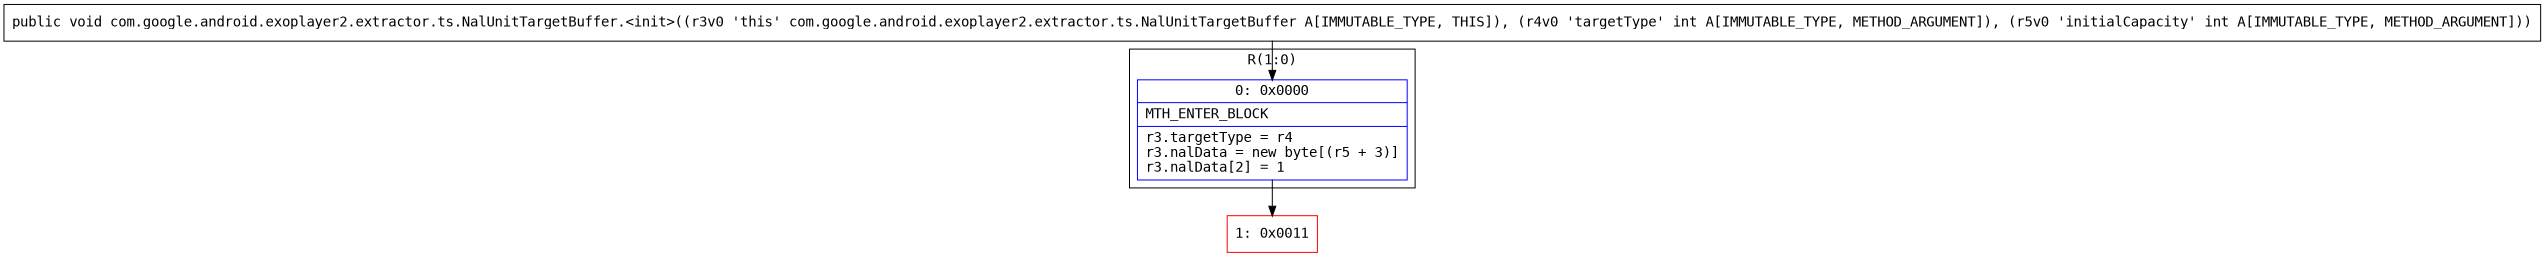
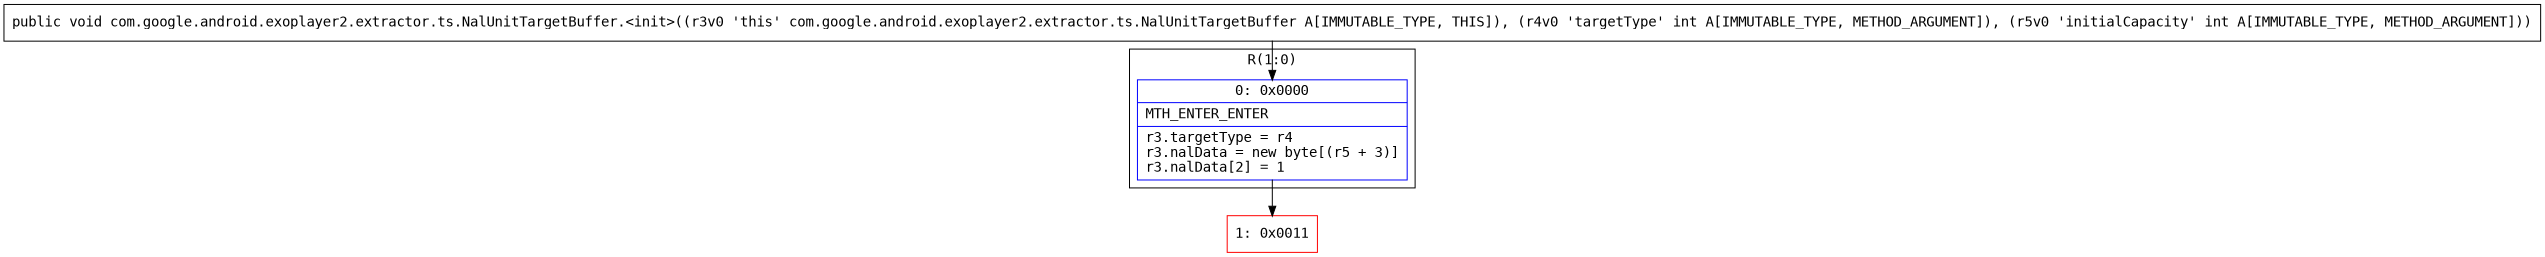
node "0: 0x0000": text "MTH_ENTER_BLOCK" -> "MTH_ENTER_ENTER"
